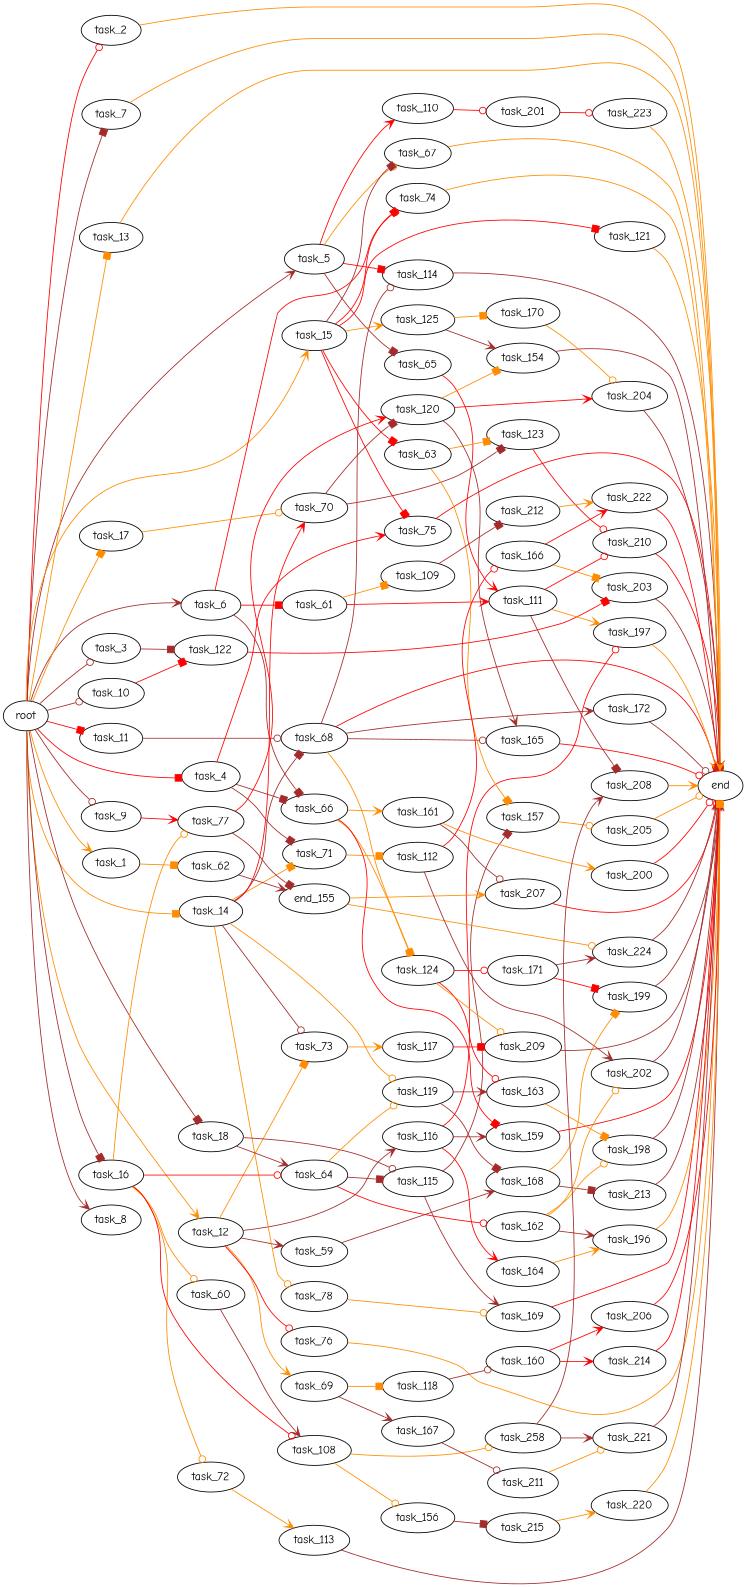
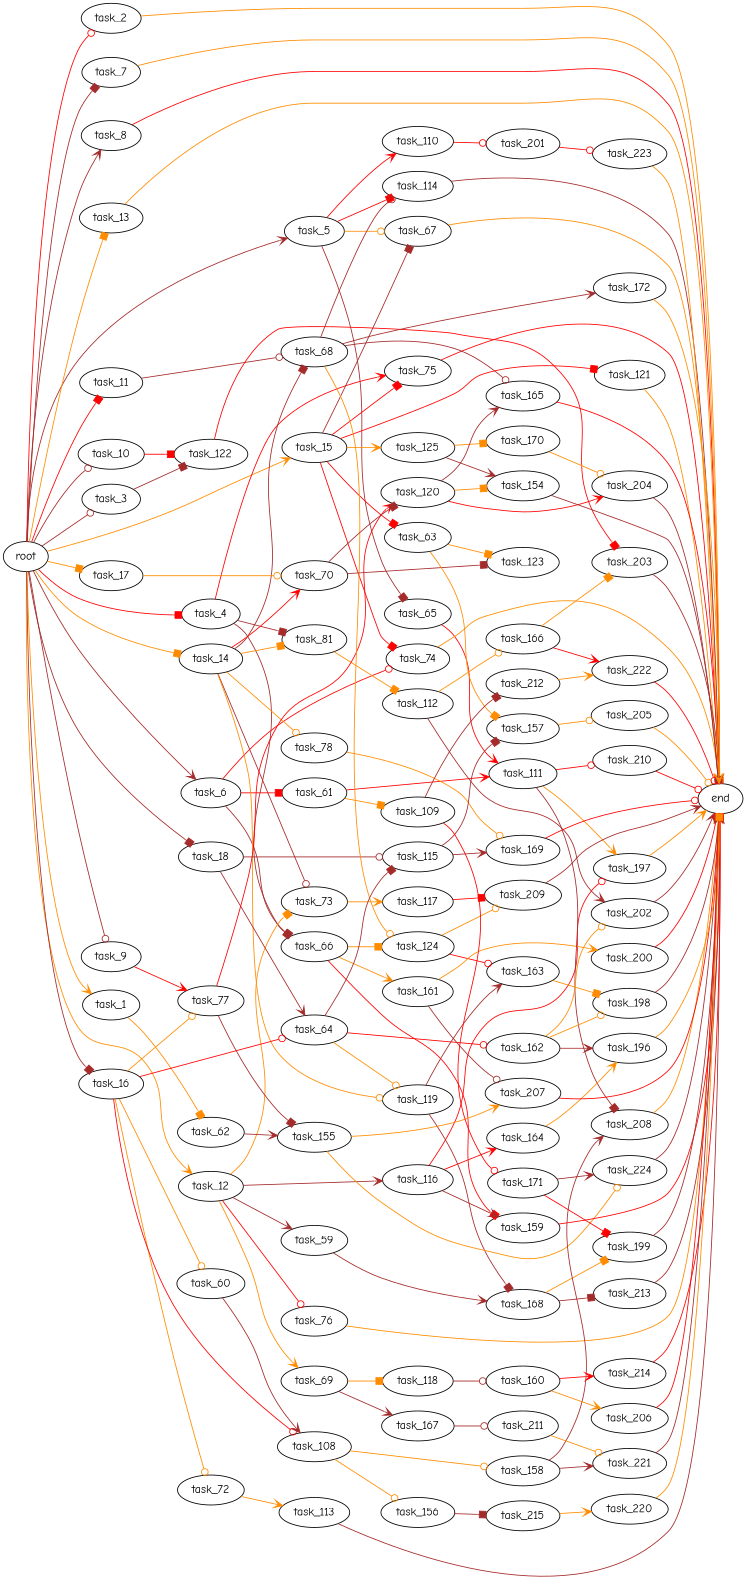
edge "task_123" -> "task_210": removed
edge "task_68" -> "end": now "task_8" -> "end"
edge "task_172" -> "end": color brown -> darkorange
edge "task_112" -> "task_166": color red -> darkorange
node "task_71": label "task_71" -> "task_81"
node "end_155": label "end_155" -> "task_155"
edge "task_124" -> "task_171": now "task_109" -> "task_171"
edge "task_160" -> "task_206": color red -> darkorange
node "task_258": label "task_258" -> "task_158"
